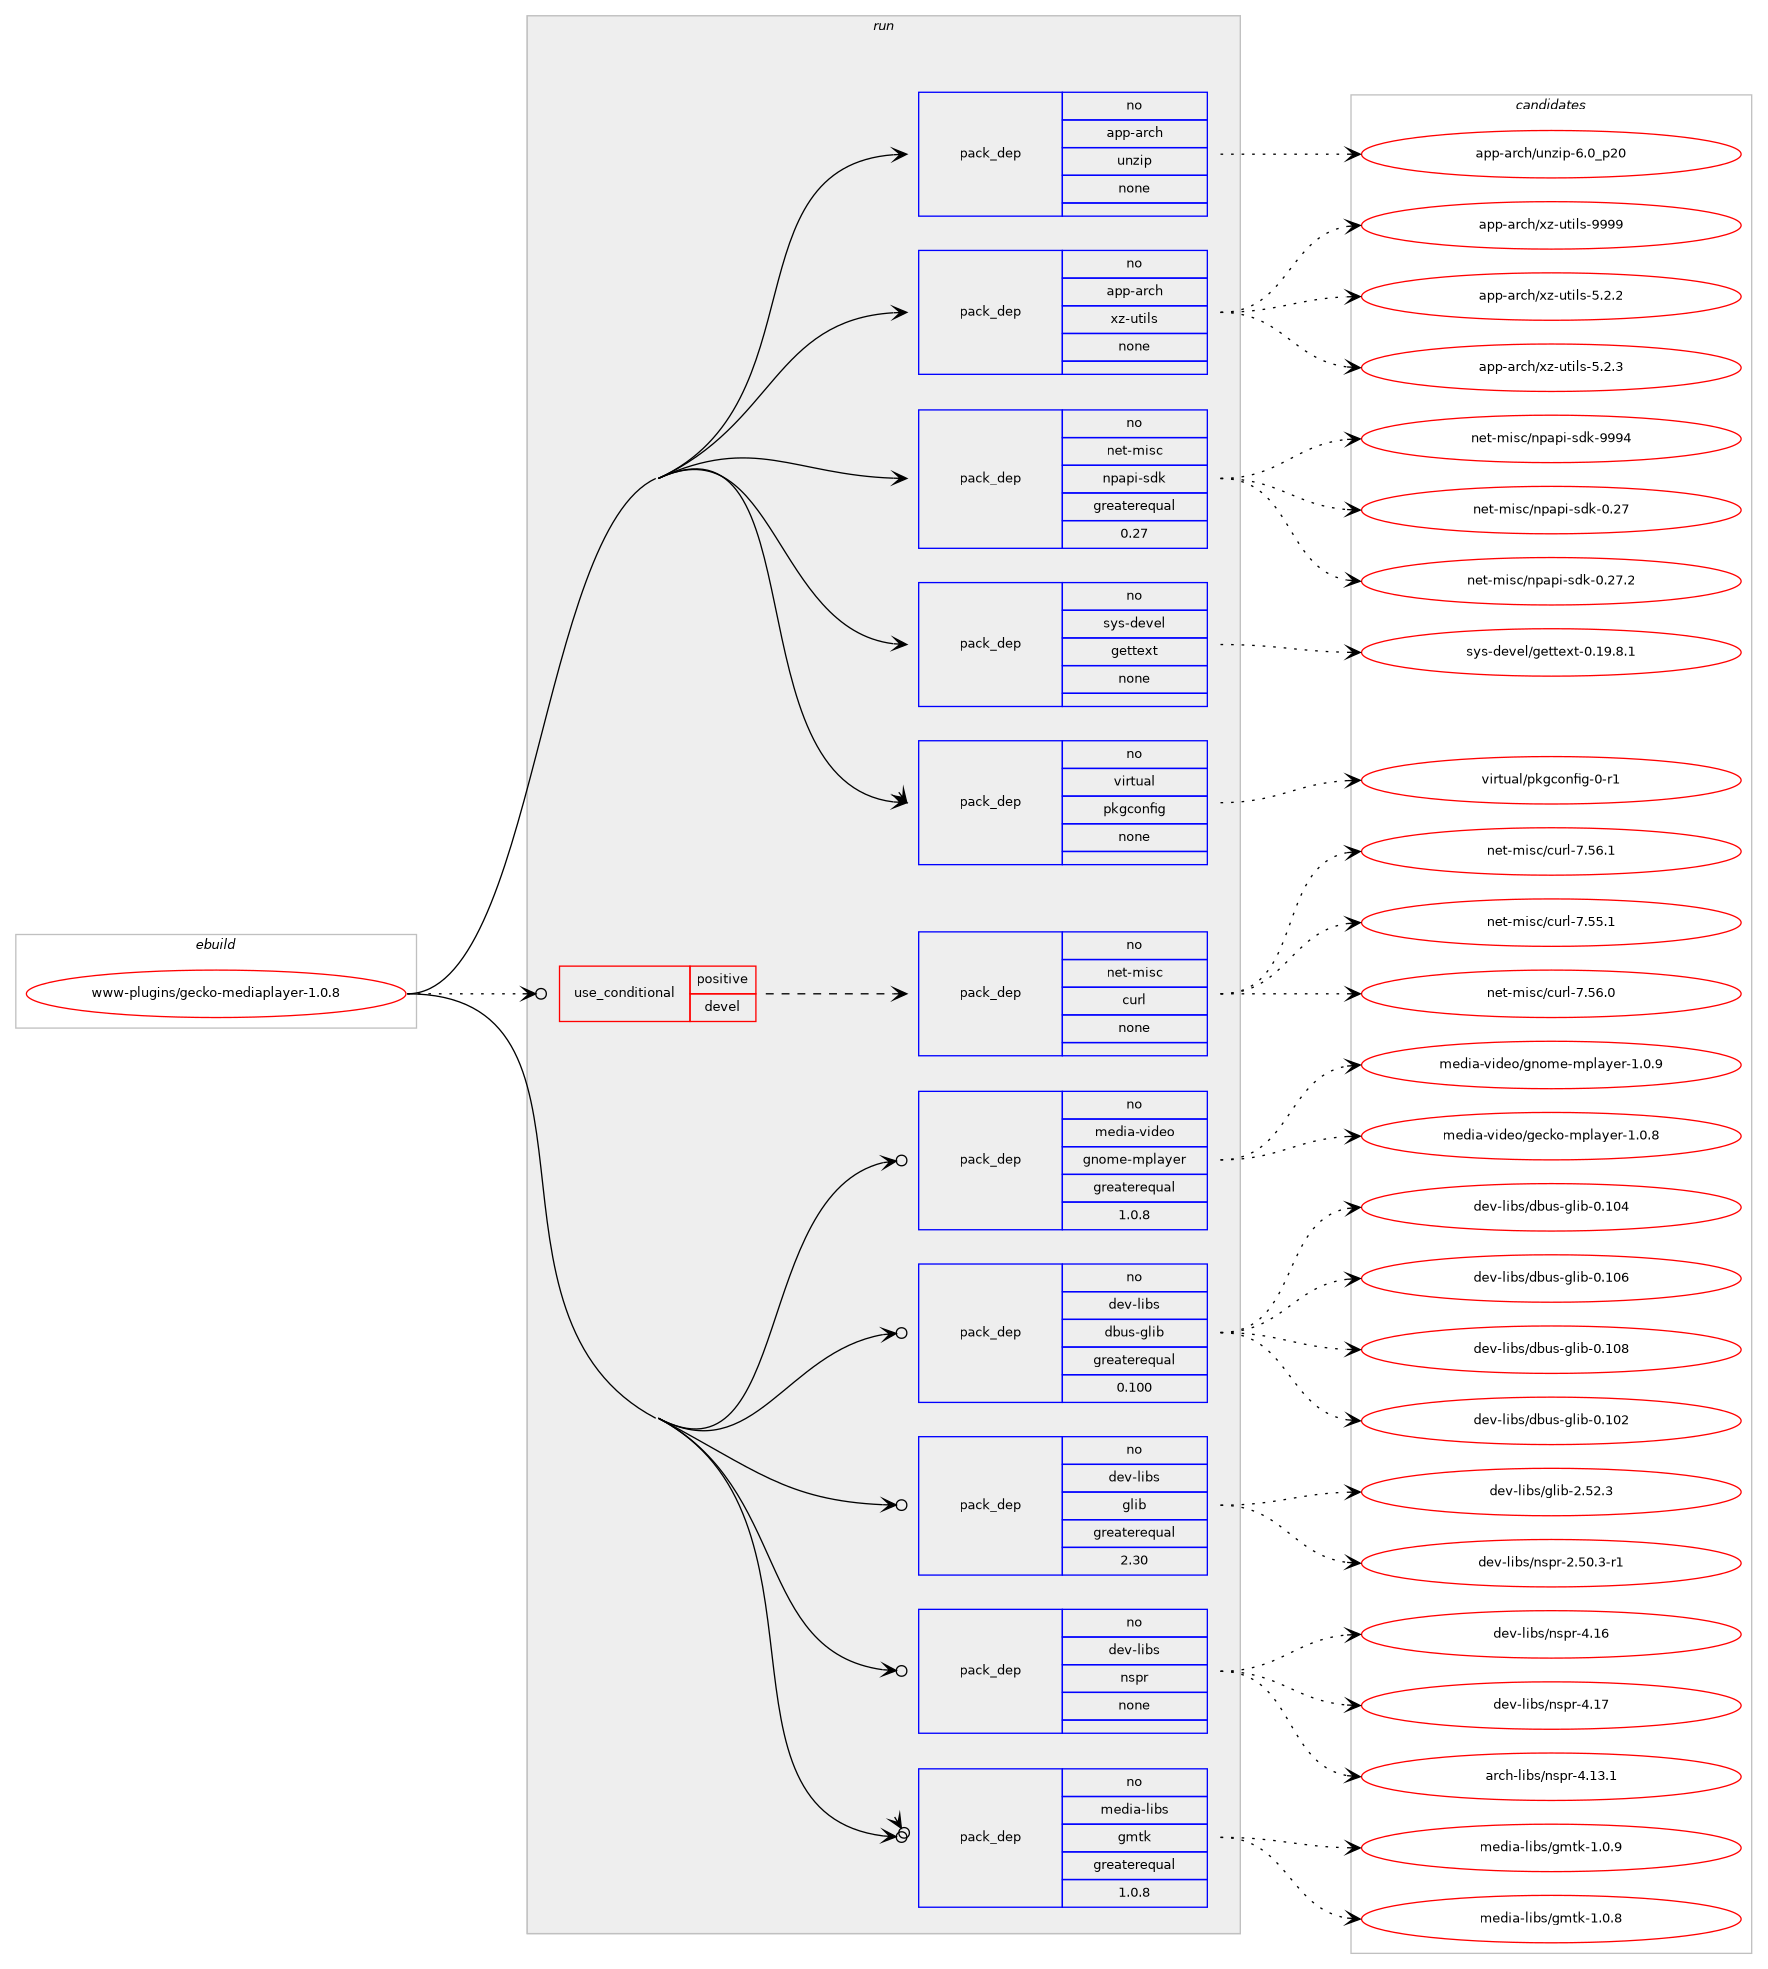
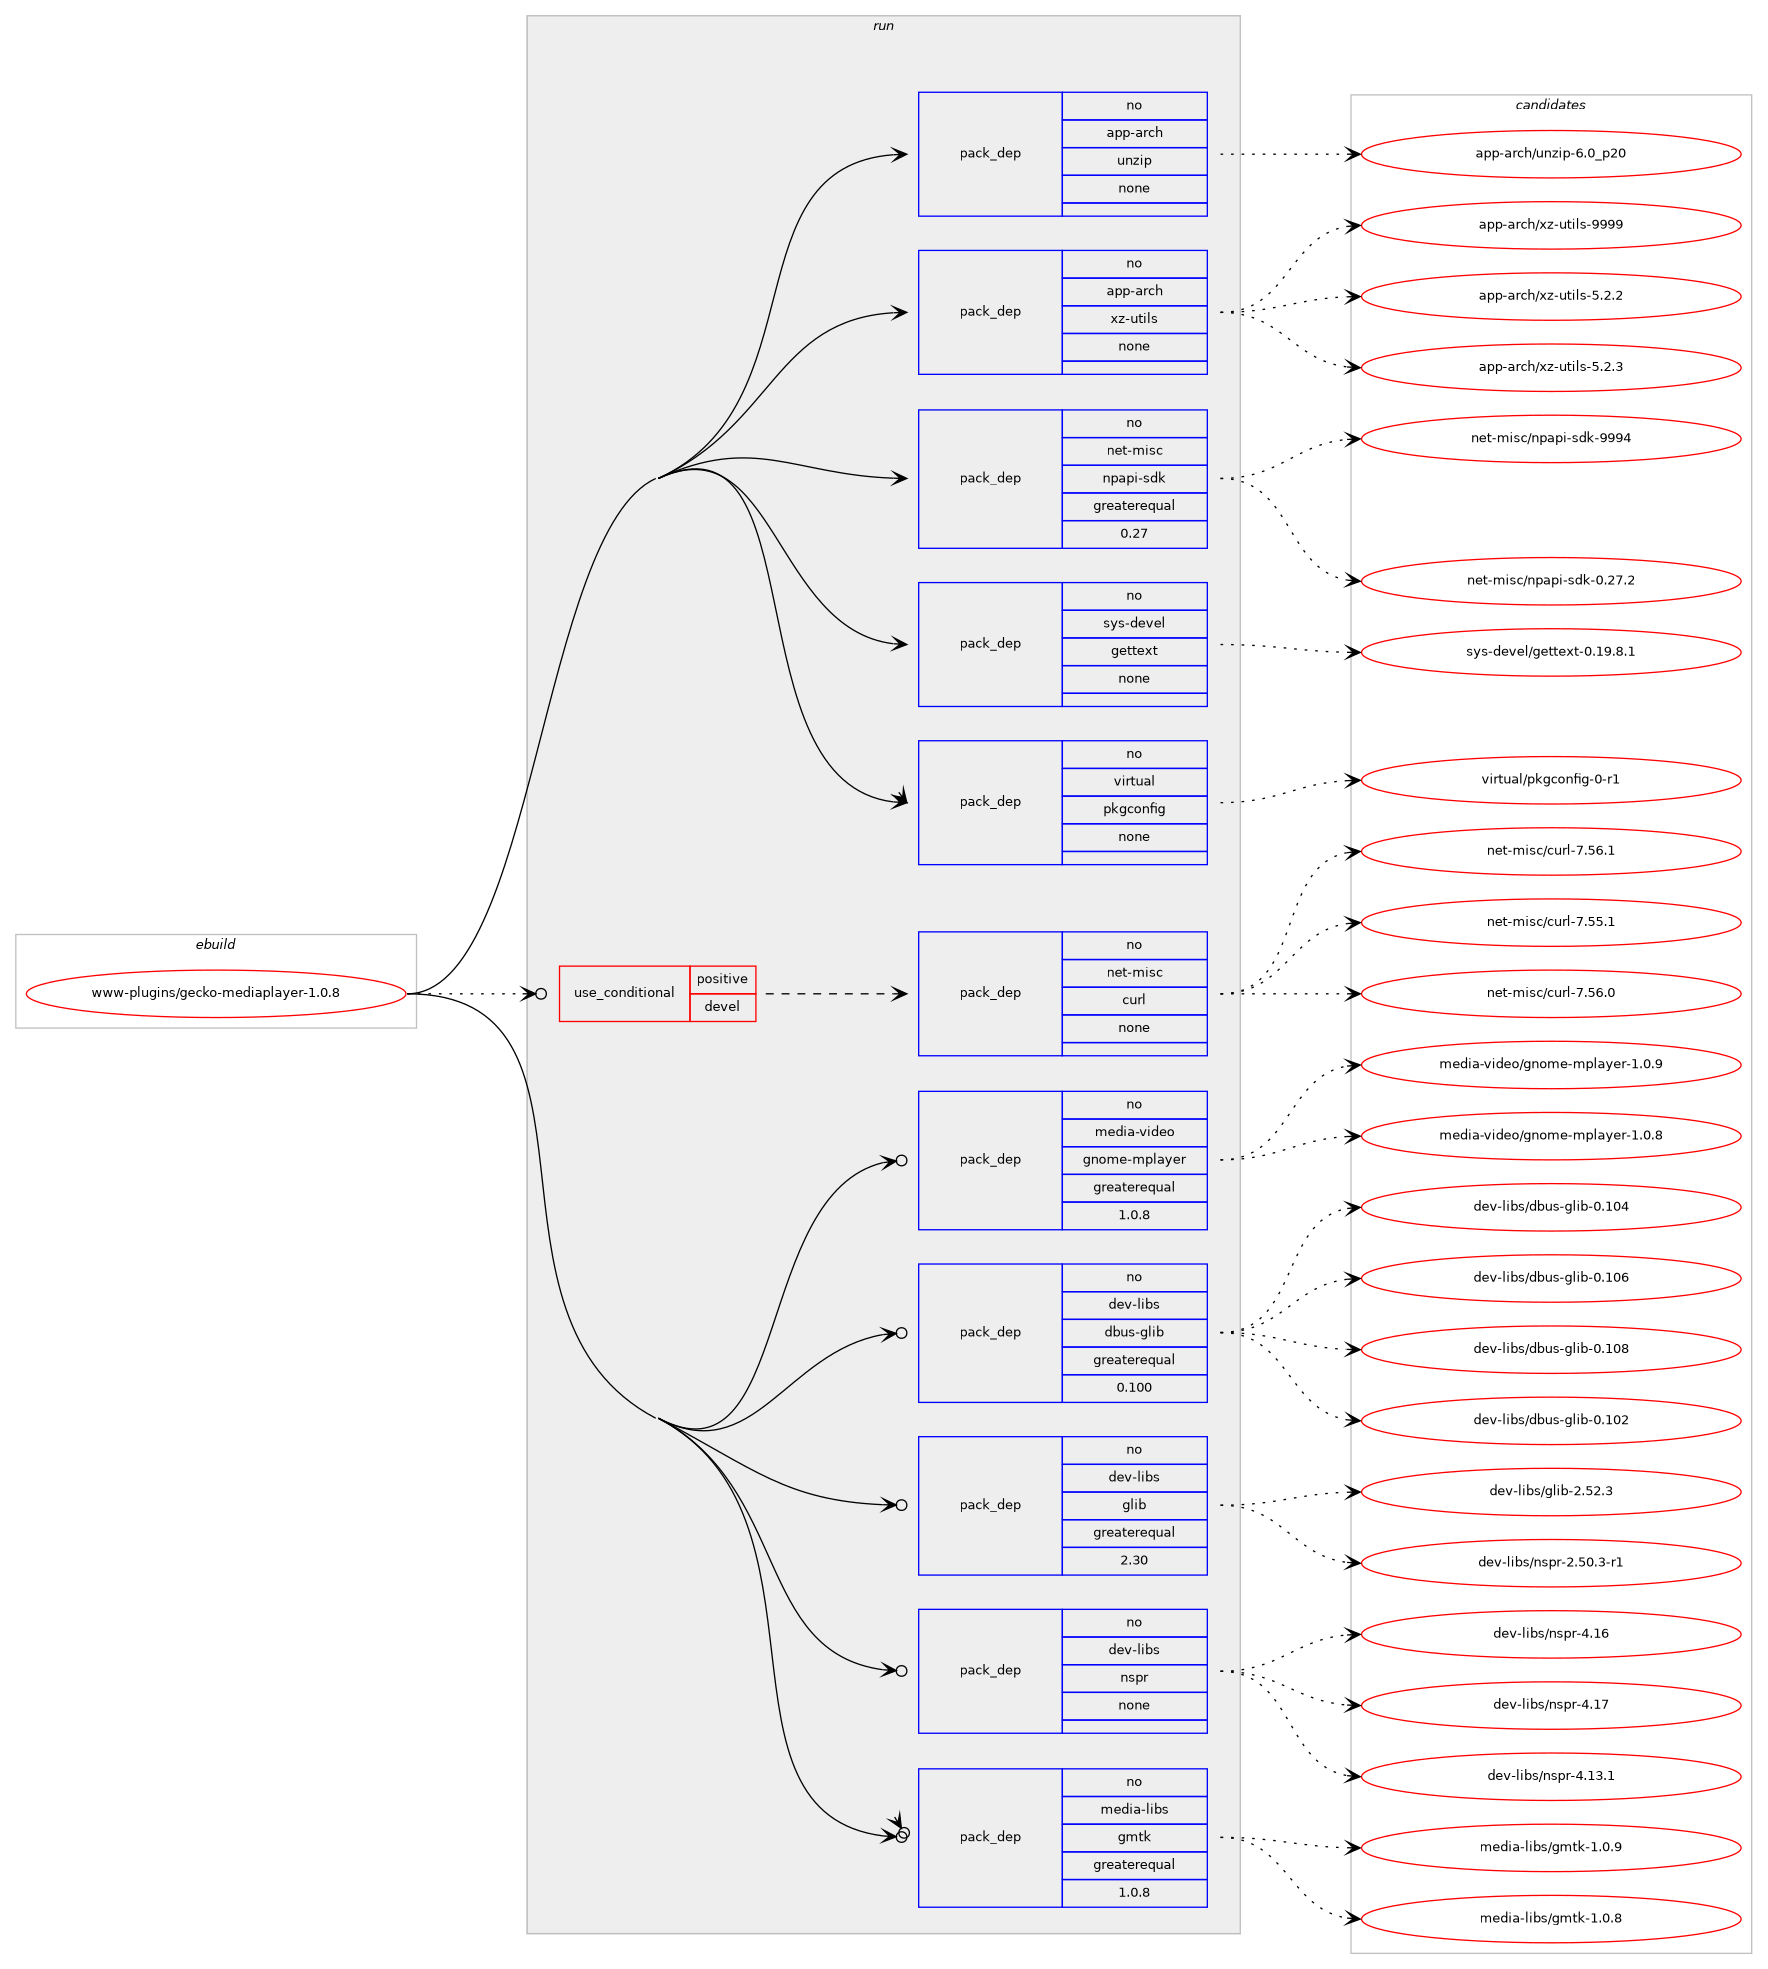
node "net-misc/npapi-sdk-0.27": removed
node "media-video/gecko-mplayer-1.0.8": label "media-video/gecko-mplayer-1.0.8" -> "media-video/gnome-mplayer-1.0.8"
node "arch-libs/nspr-4.13.1": label "arch-libs/nspr-4.13.1" -> "dev-libs/nspr-4.13.1"
